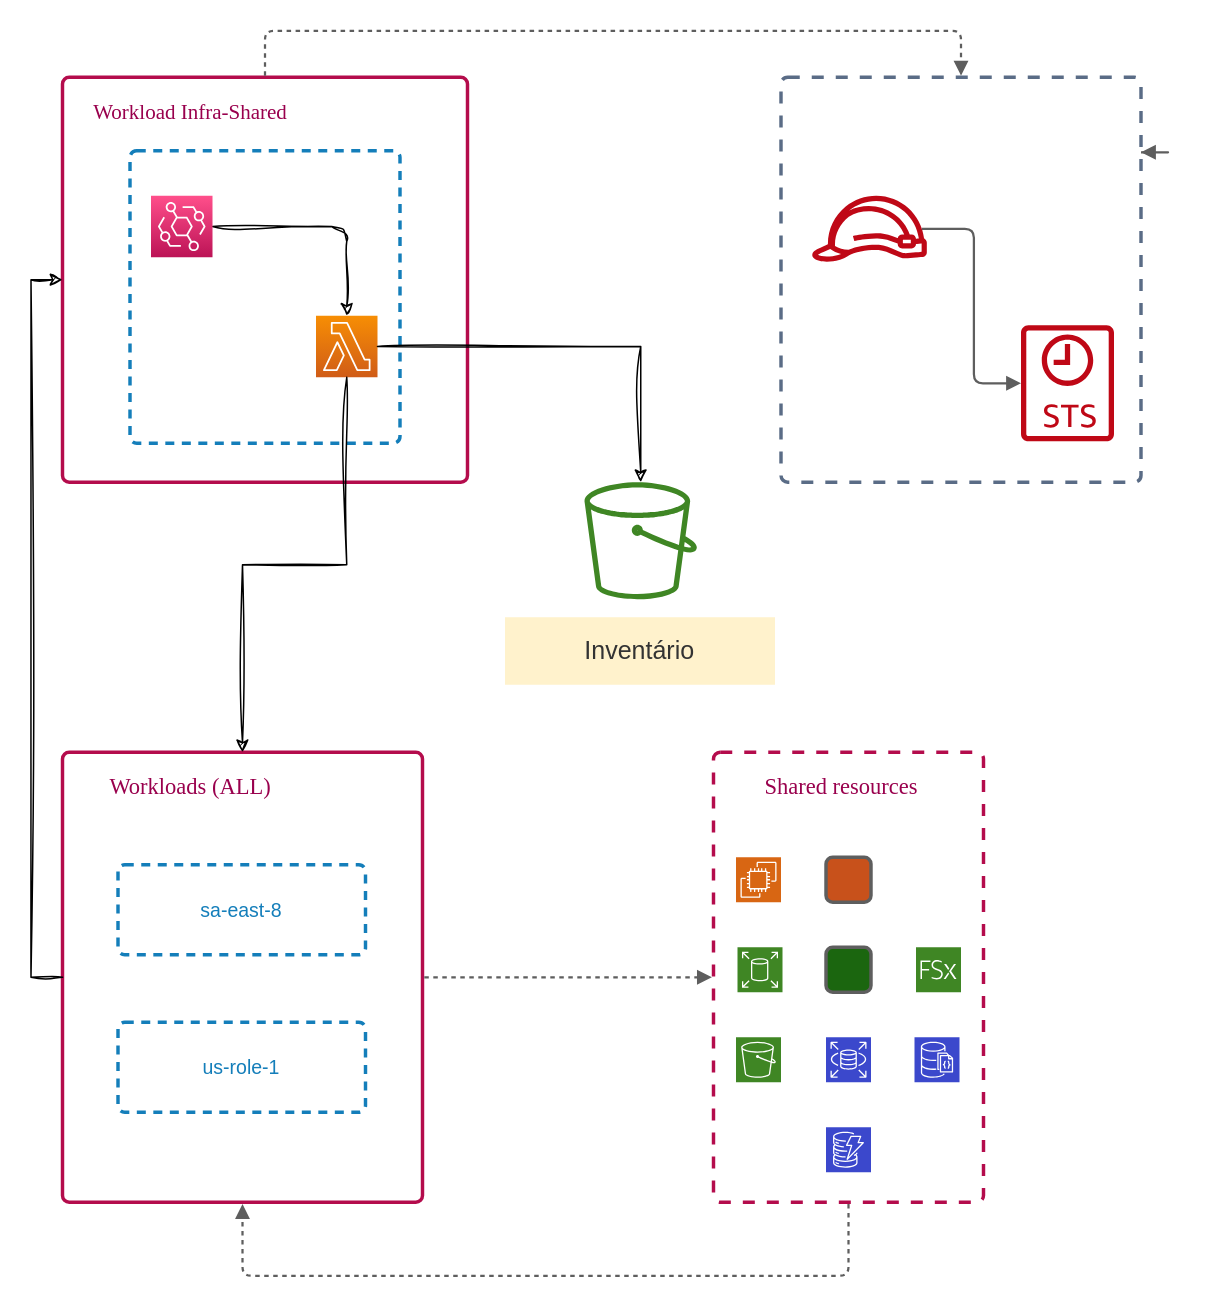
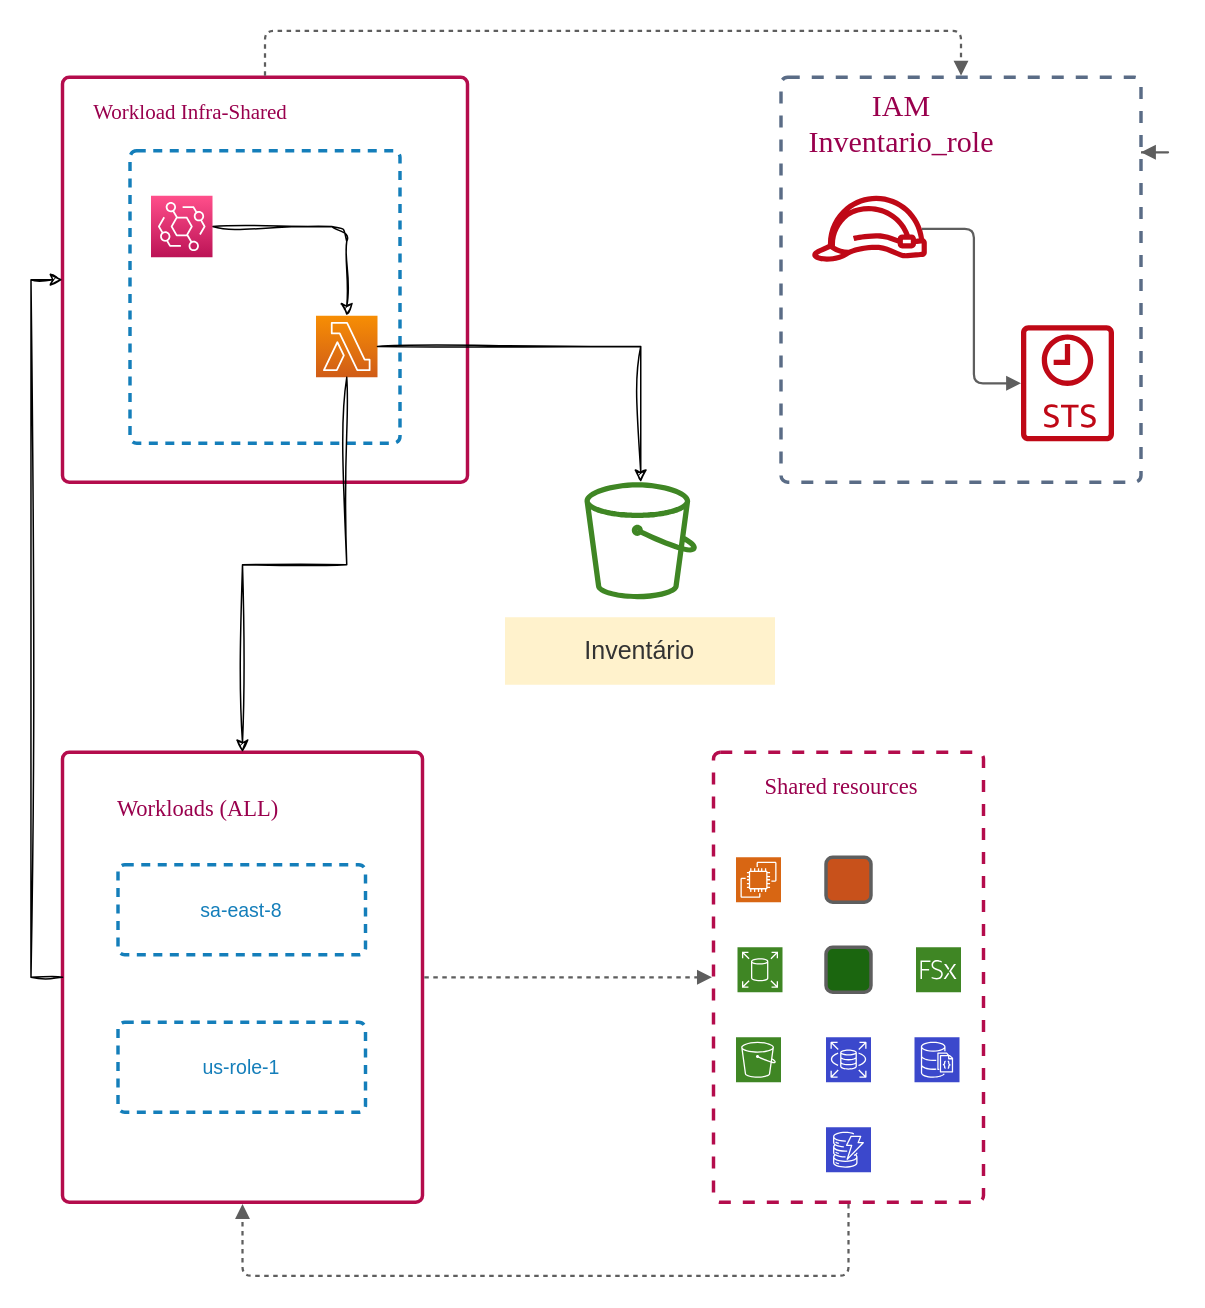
node "IAM Inventario_role": added
node "Workloads (ALL)": moved (190, 782) -> (197, 805)
